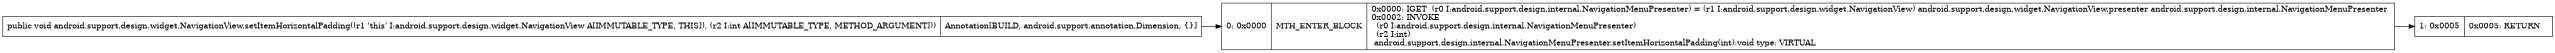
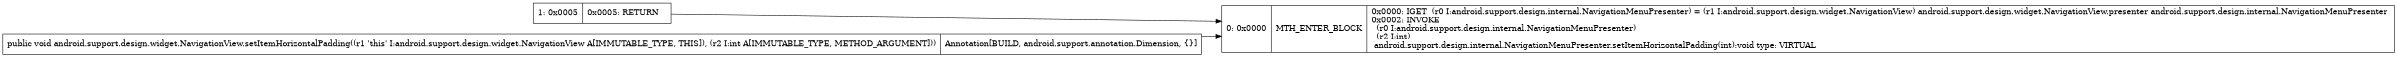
edge "0: 0x0000" -> "1: 0x0005": reversed
